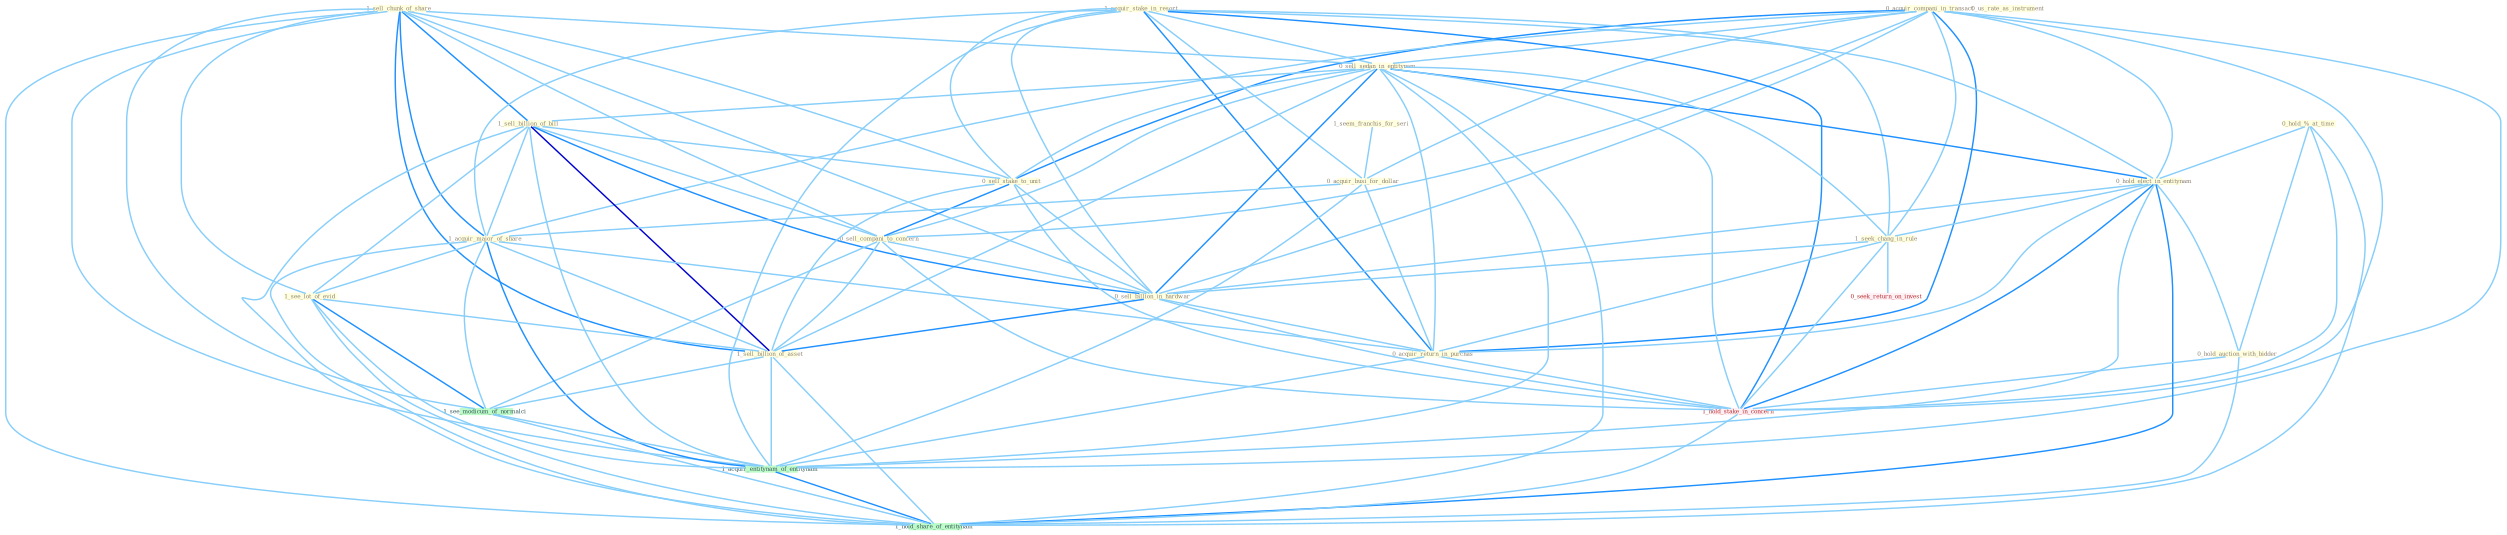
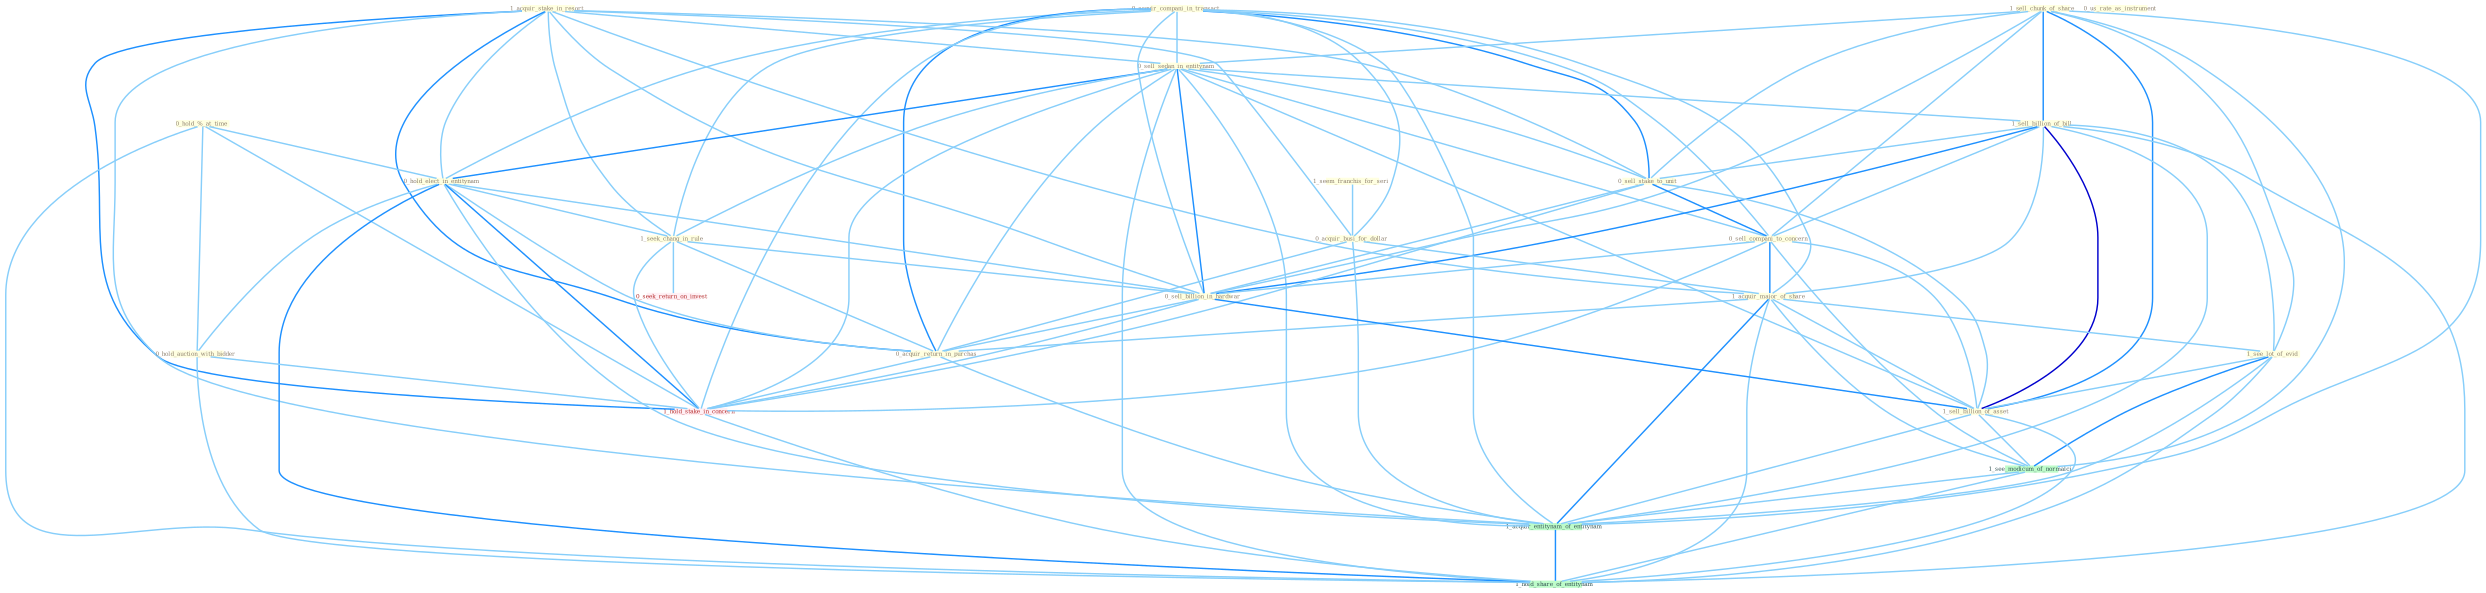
edge "1_sell_chunk_of_share" -- "1_acquir_major_of_share": now "0_sell_compani_to_concern" -- "1_acquir_major_of_share"
edge "1_sell_chunk_of_share" -- "1_hold_share_of_entitynam": removed
